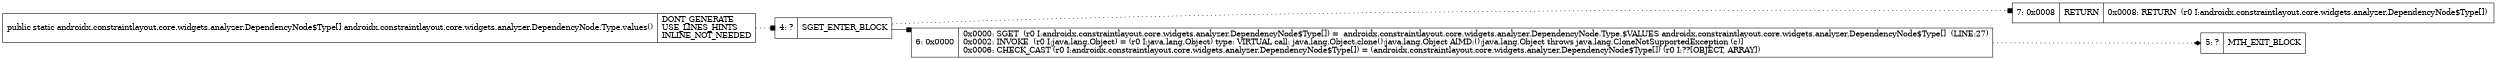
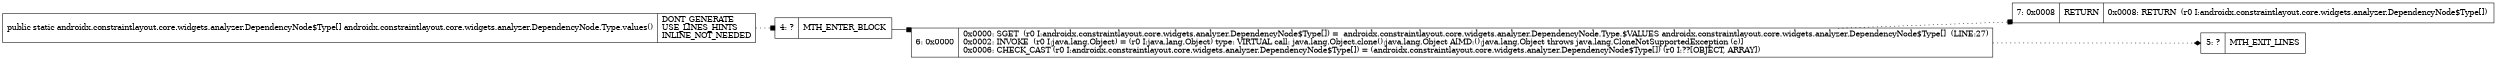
edge "4: ?" -> "7: 0x0008": now "6: 0x0000" -> "7: 0x0008"
node "4: ?": text "SGET_ENTER_BLOCK" -> "MTH_ENTER_BLOCK"
node "5: ?": text "MTH_EXIT_BLOCK" -> "MTH_EXIT_LINES"
